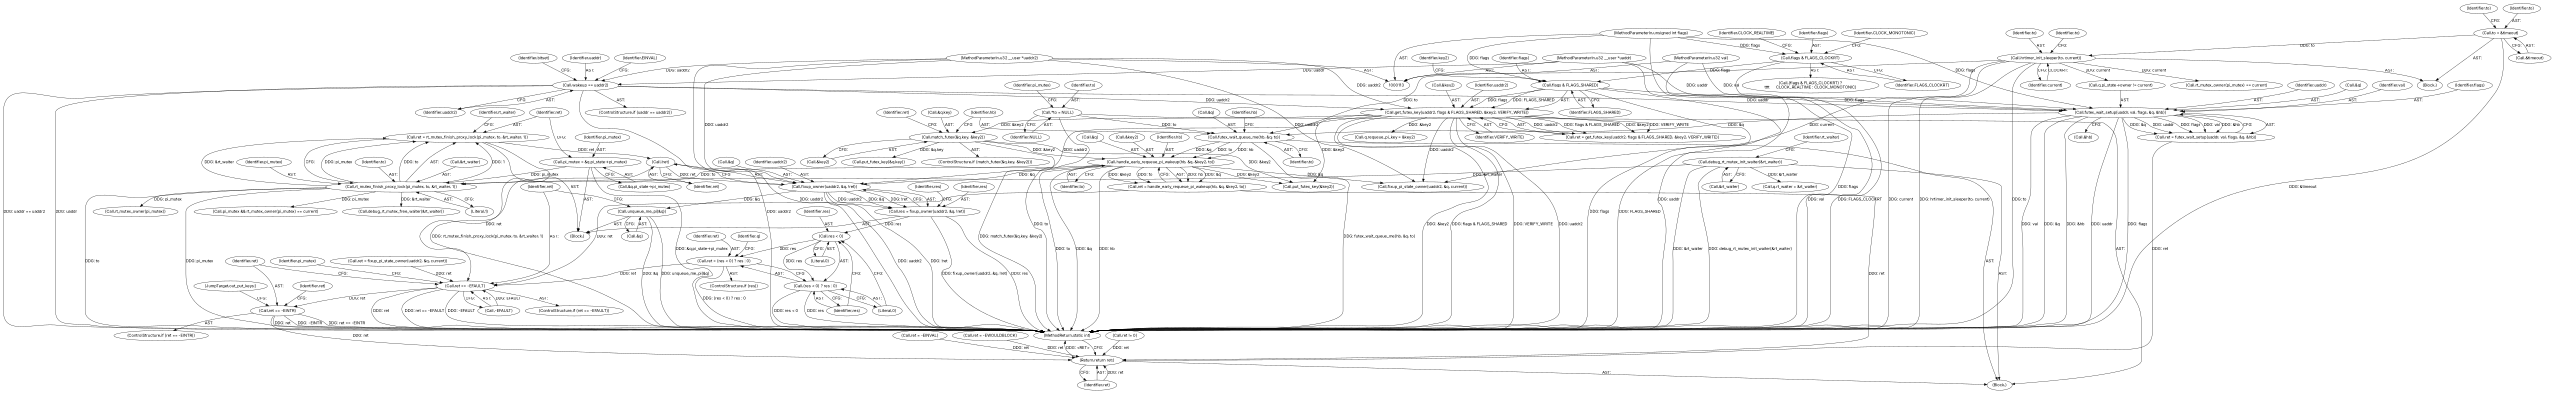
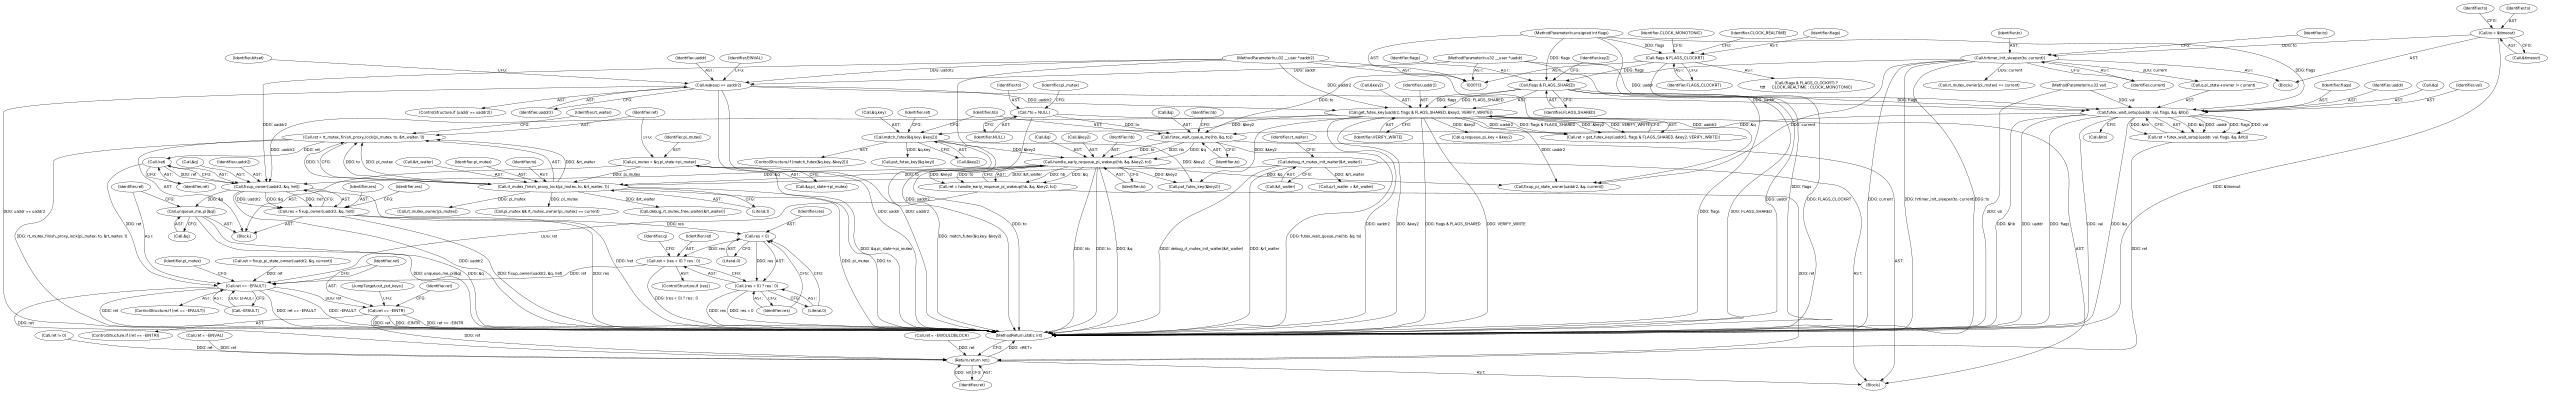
edge "(Identifier,current)" -> "(Call,hrtimer_init_sleeper(to, current))": label "CLOCKRT: " -> "AST: "
edge "(MethodParameterIn,u32 val)" -> "1000113": now "(Call,flags & FLAGS_CLOCKRT)" -> "1000113"
edge "(Call,ret == -EFAULT)" -> "(Return,return ret;)": added, label "DDG: ret"
